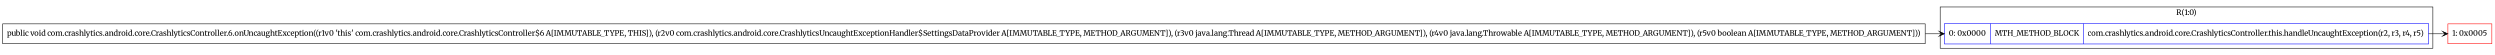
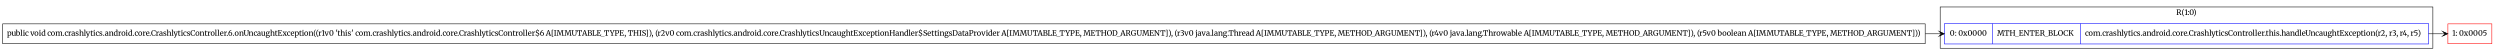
node "0: 0x0000": text "MTH_METHOD_BLOCK" -> "MTH_ENTER_BLOCK"
